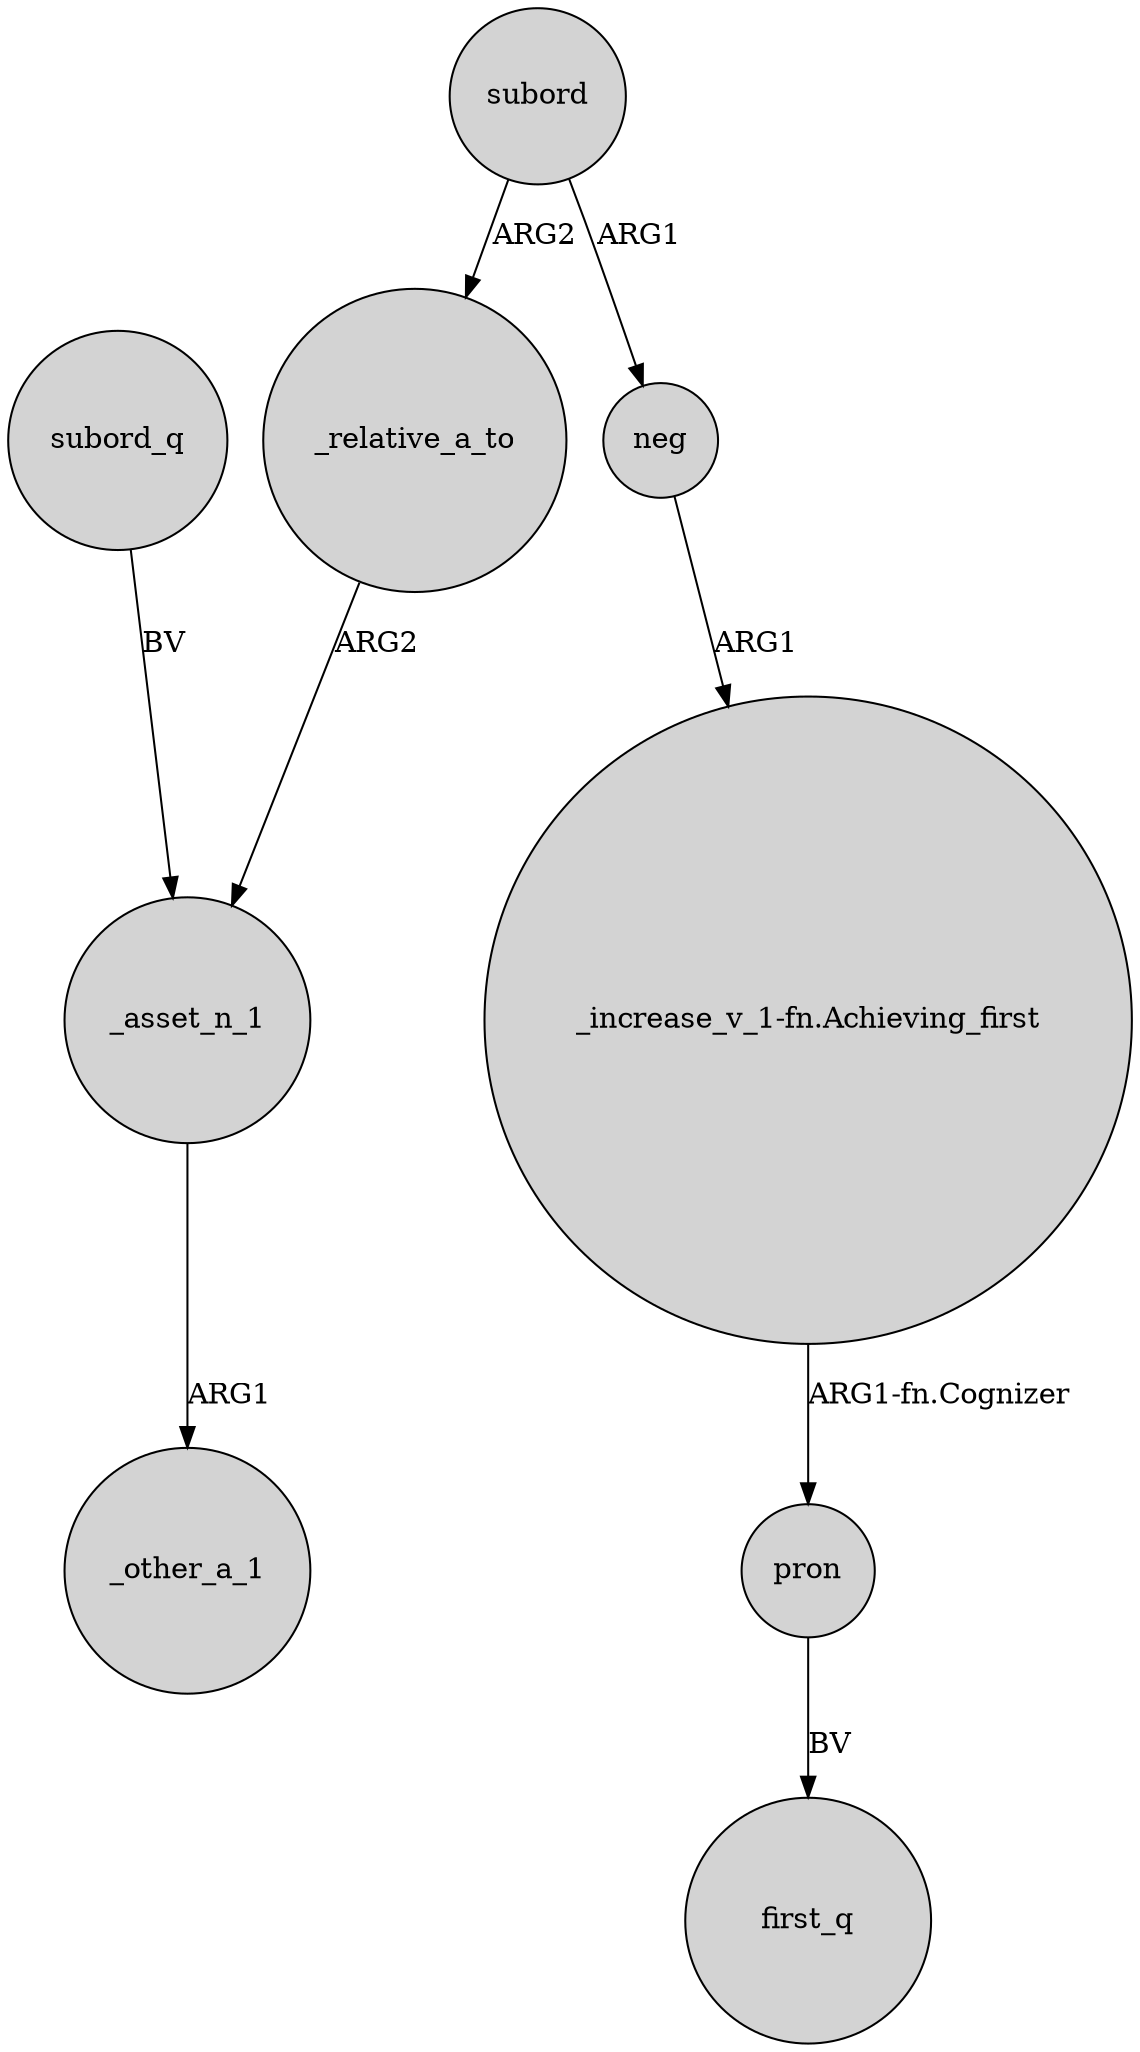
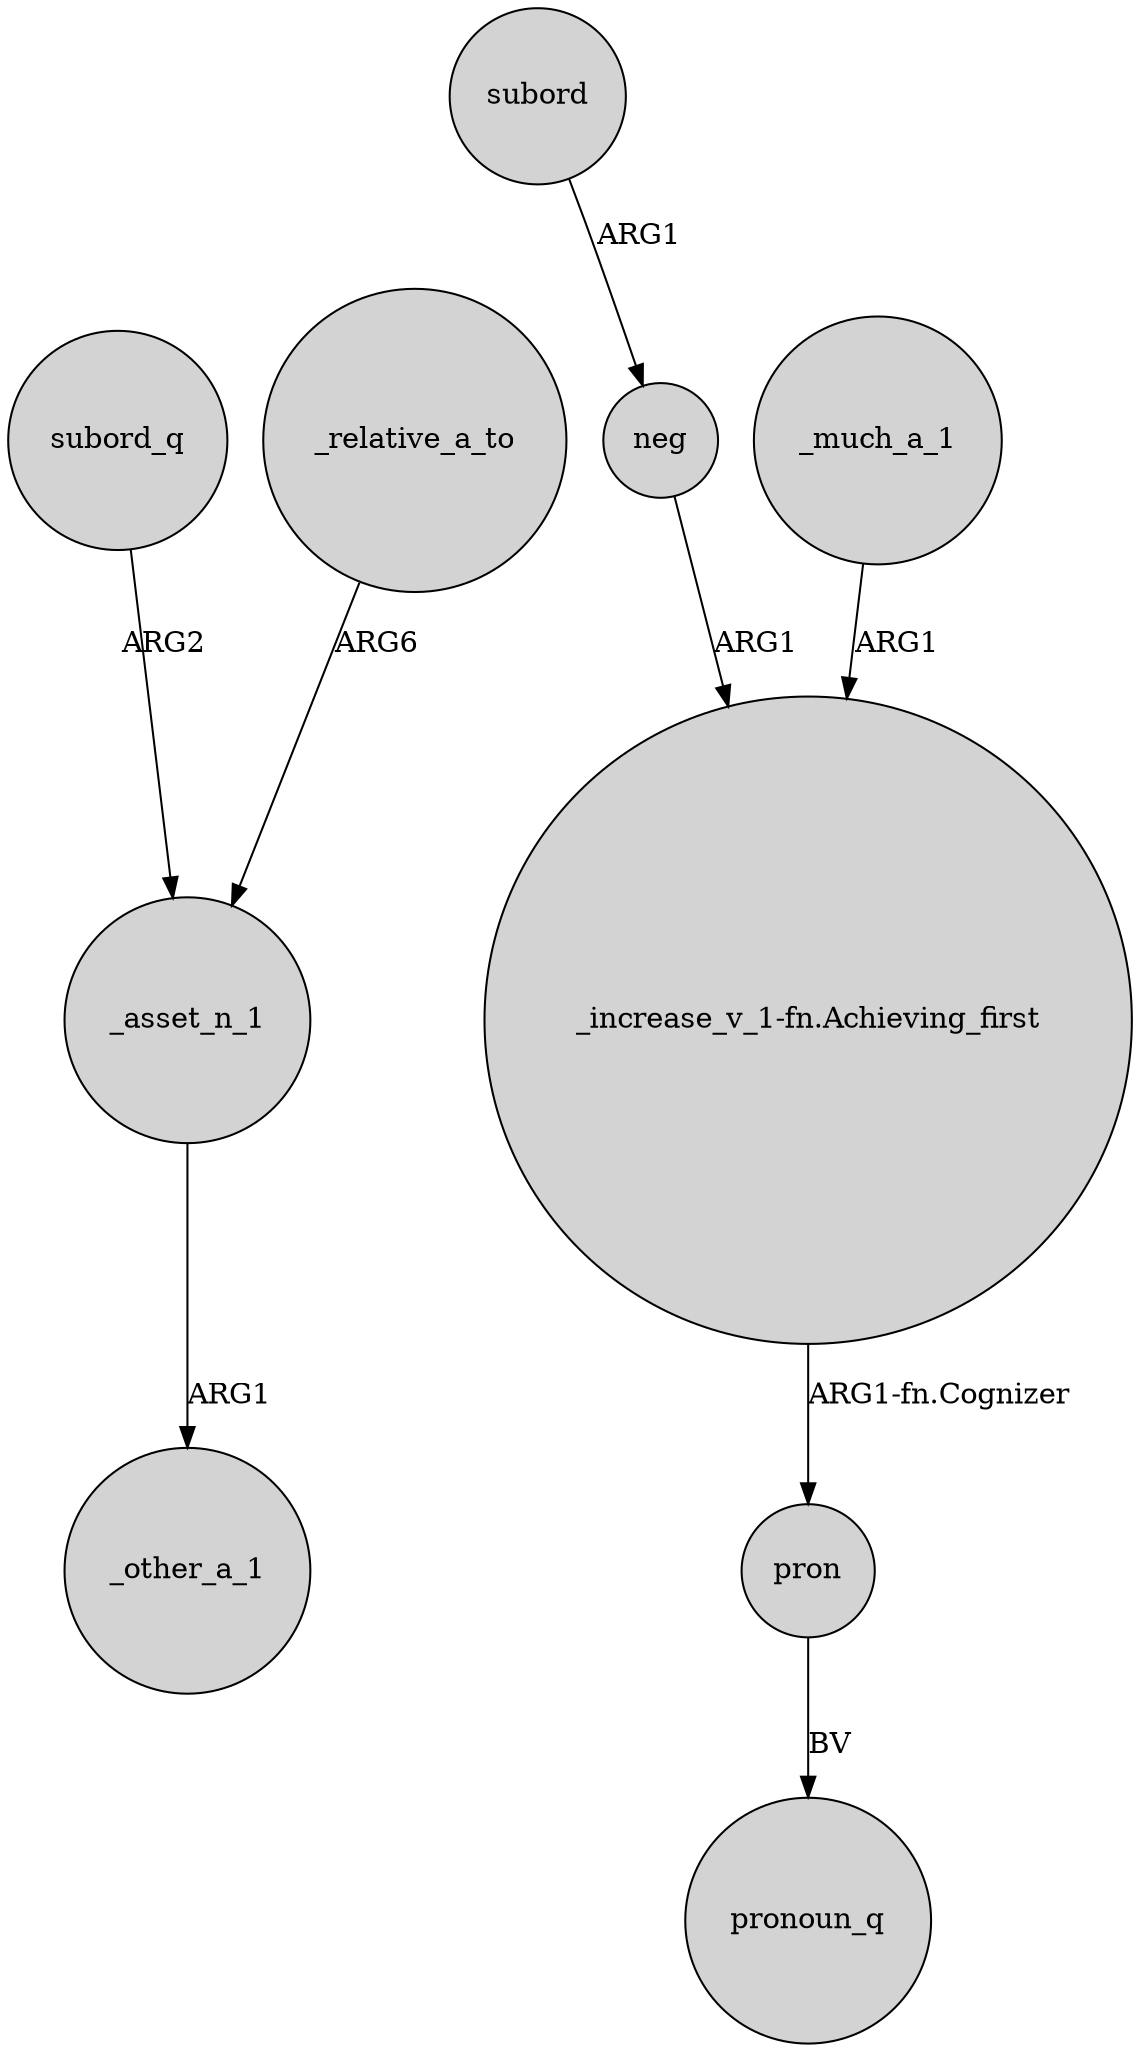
edge "subord" -> "_relative_a_to": removed, label "ARG2"
node "_much_a_1": added
edge "subord_q" -> "_asset_n_1": label "BV" -> "ARG2"
edge "_relative_a_to" -> "_asset_n_1": label "ARG2" -> "ARG6"
node "first_q": label "first_q" -> "pronoun_q"
